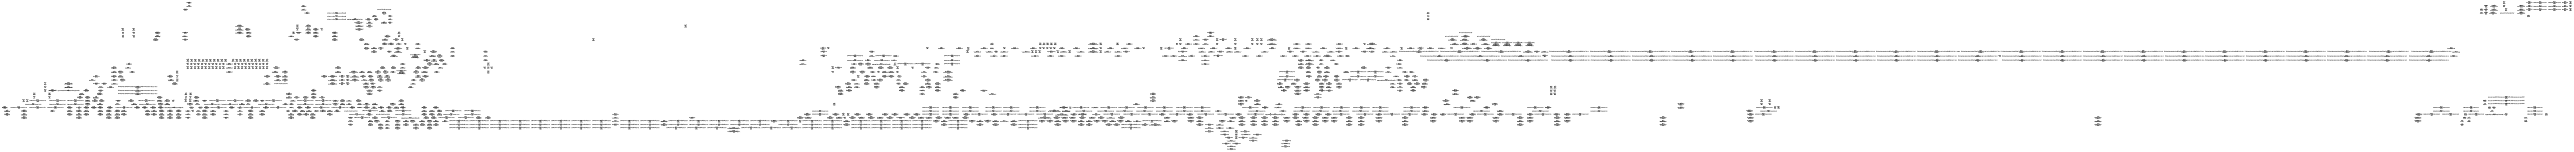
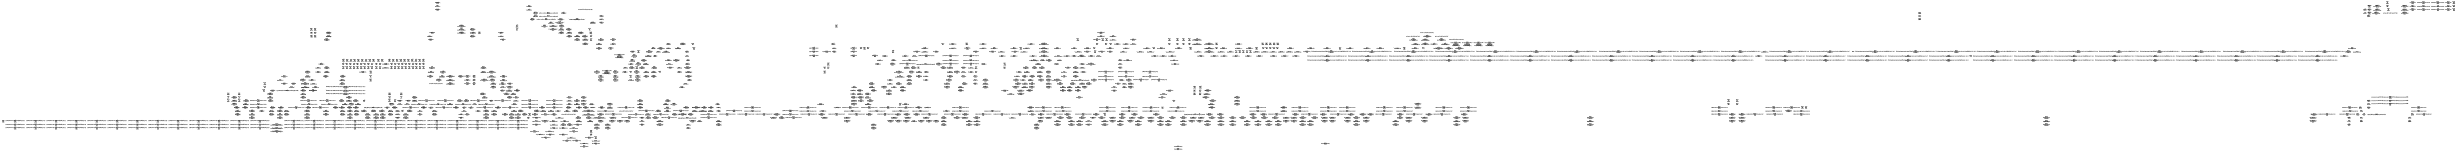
node "CE0x3cd3130": added
